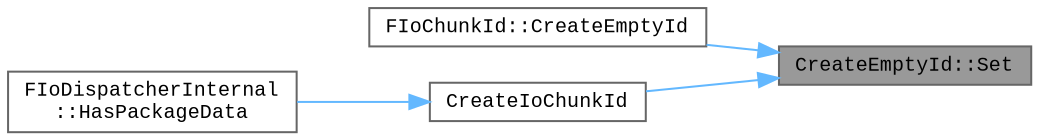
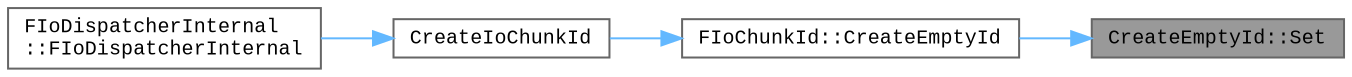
edge "CreateIoChunkId" -> "CreateEmptyId::Set": now "CreateIoChunkId" -> "FIoChunkId::CreateEmptyId"
node "FIoDispatcherInternal ::HasPackageData": label "FIoDispatcherInternal ::HasPackageData" -> "FIoDispatcherInternal ::FIoDispatcherInternal"
